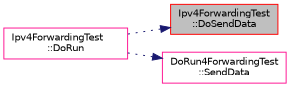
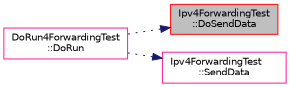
node "Ipv4ForwardingTest ::DoRun": label "Ipv4ForwardingTest ::DoRun" -> "DoRun4ForwardingTest ::DoRun"
node "DoRun4ForwardingTest ::SendData": label "DoRun4ForwardingTest ::SendData" -> "Ipv4ForwardingTest ::SendData"
